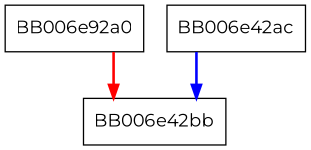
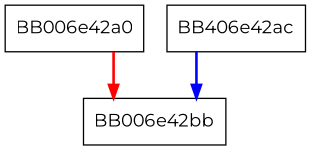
node "BB006e92a0": label "BB006e92a0" -> "BB006e42a0"
node "BB006e42ac": label "BB006e42ac" -> "BB406e42ac"
